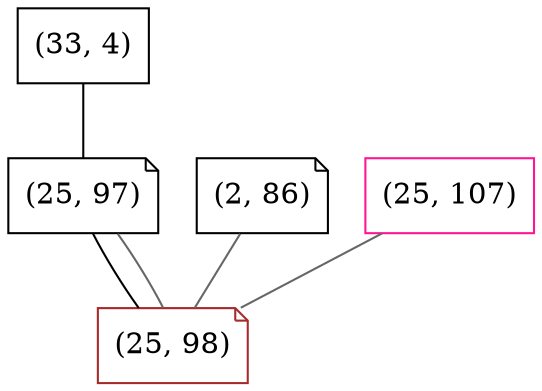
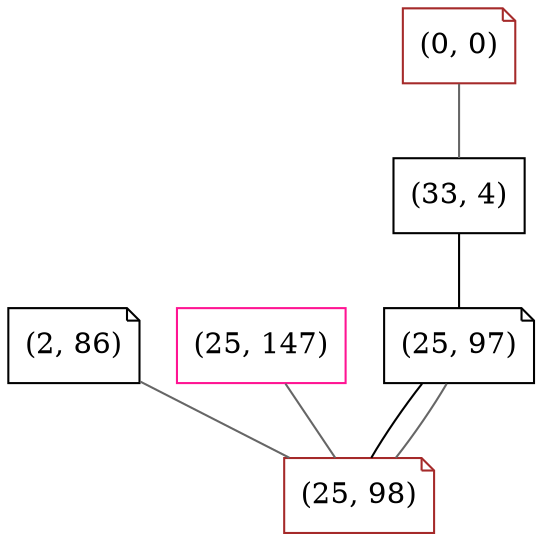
node "(0, 0)": added
node "(25, 107)": label "(25, 107)" -> "(25, 147)"
